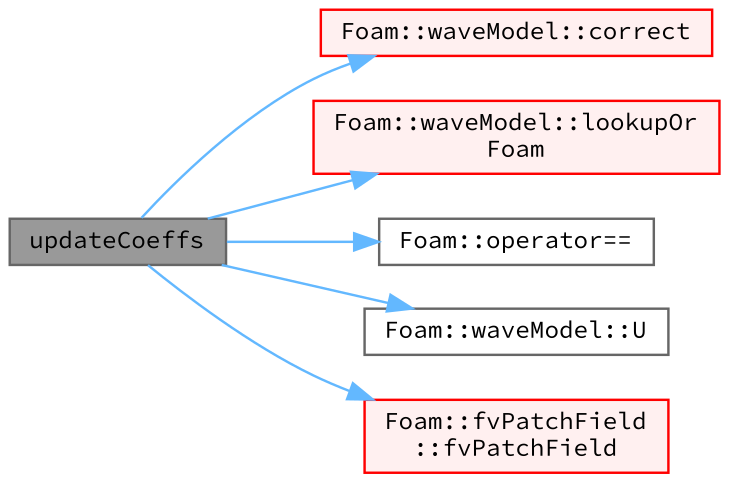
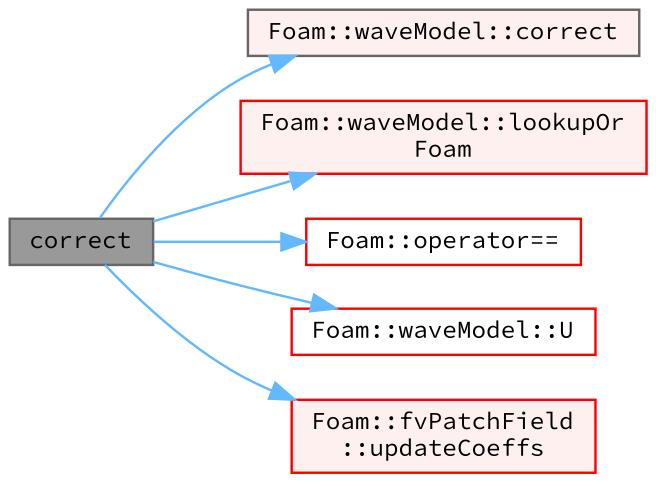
node "Foam::waveModel::correct": color red -> grey40
node "updateCoeffs": label "updateCoeffs" -> "correct"
node "Foam::operator==": color grey40 -> red
node "Foam::waveModel::U": color grey40 -> red
node "Foam::fvPatchField ::fvPatchField": label "Foam::fvPatchField ::fvPatchField" -> "Foam::fvPatchField ::updateCoeffs"
